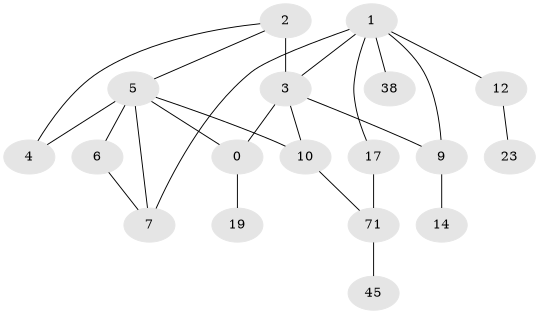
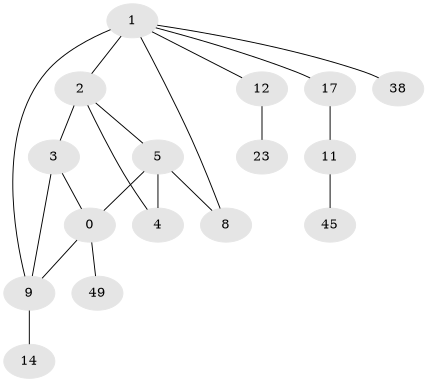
edge "1" -- "3": now "1" -- "2"
node "6": removed
node "10": removed
node "7": label "7" -> "8"
node "19": label "19" -> "49"
node "71": label "71" -> "11"
edge "0" -- "9": added
